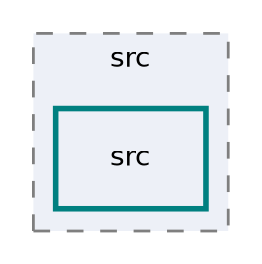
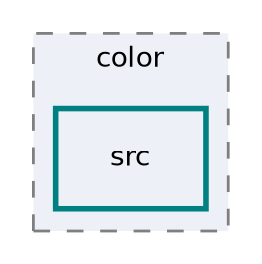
cluster "src": label "src" -> "color"
